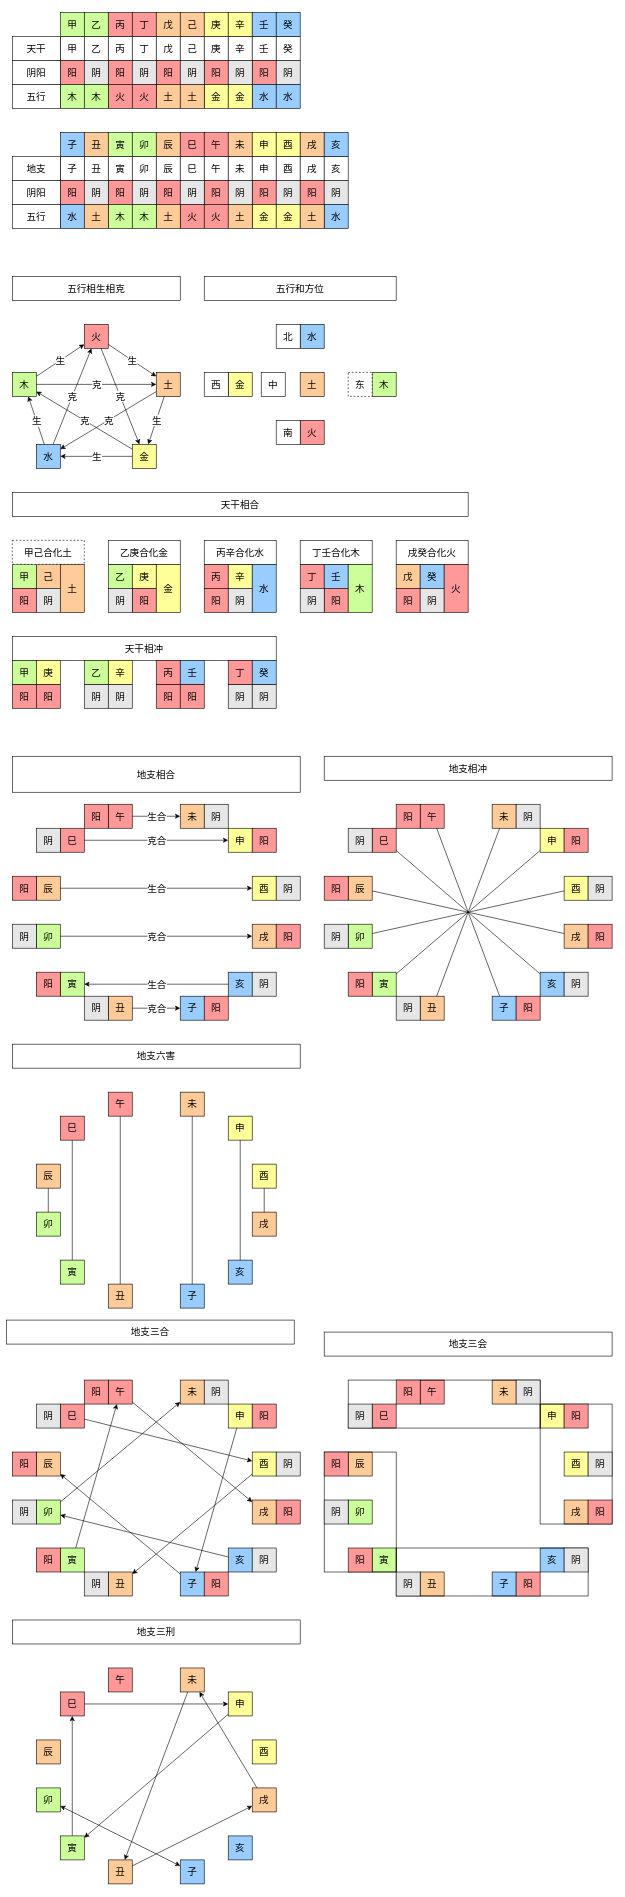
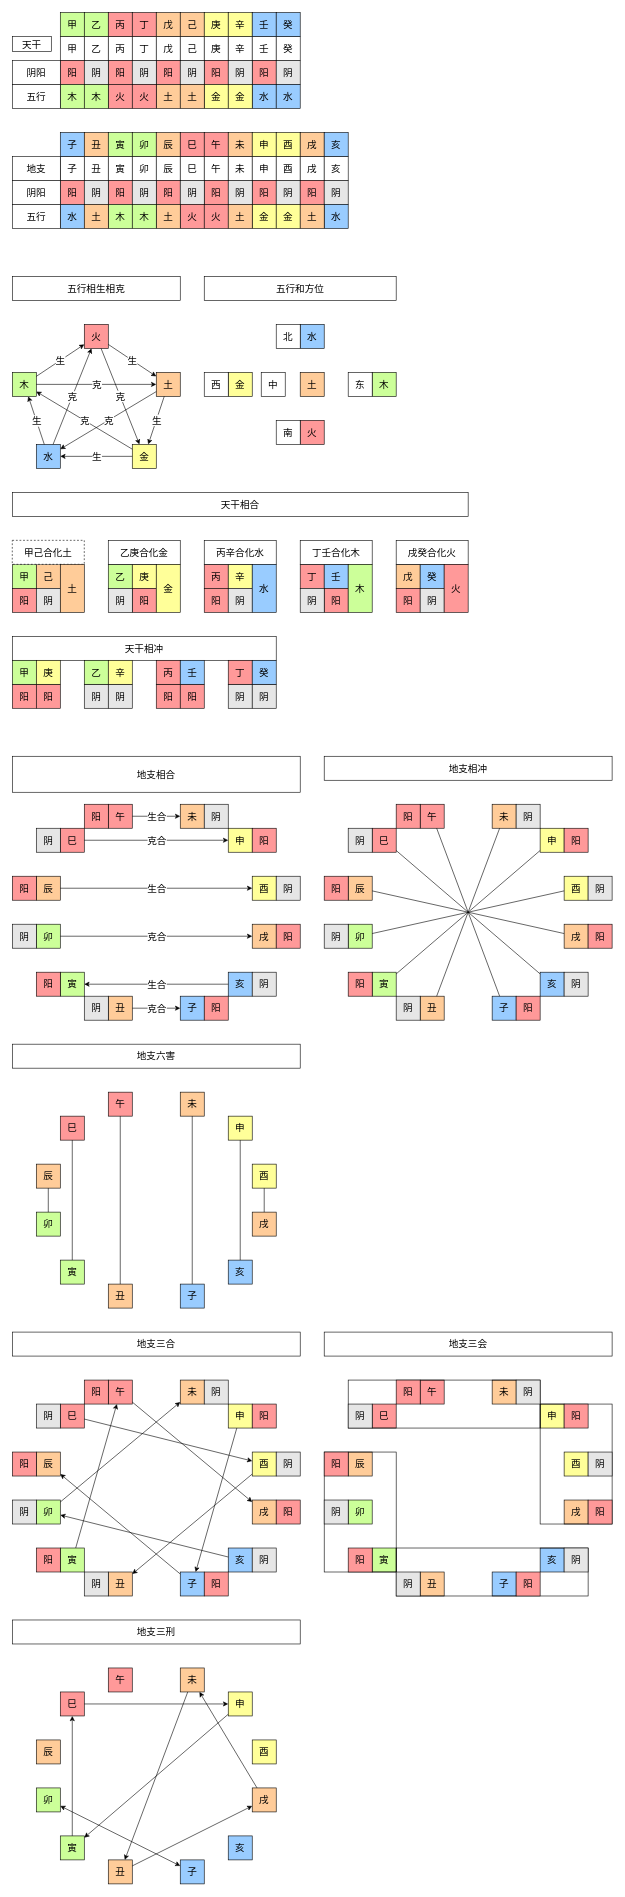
node "天干": size 48x24 -> 39x15
node "东": style dashed -> solid
node "地支三合": moved (150, 1332) -> (156, 1344)
